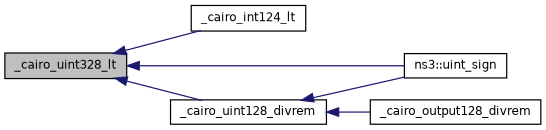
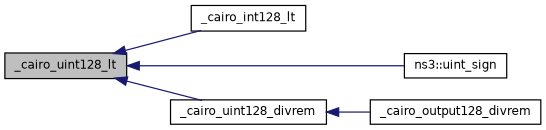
node "_cairo_int124_lt": label "_cairo_int124_lt" -> "_cairo_int128_lt"
node "_cairo_uint328_lt": label "_cairo_uint328_lt" -> "_cairo_uint128_lt"
edge "ns3::uint_sign" -> "_cairo_uint128_divrem": removed
